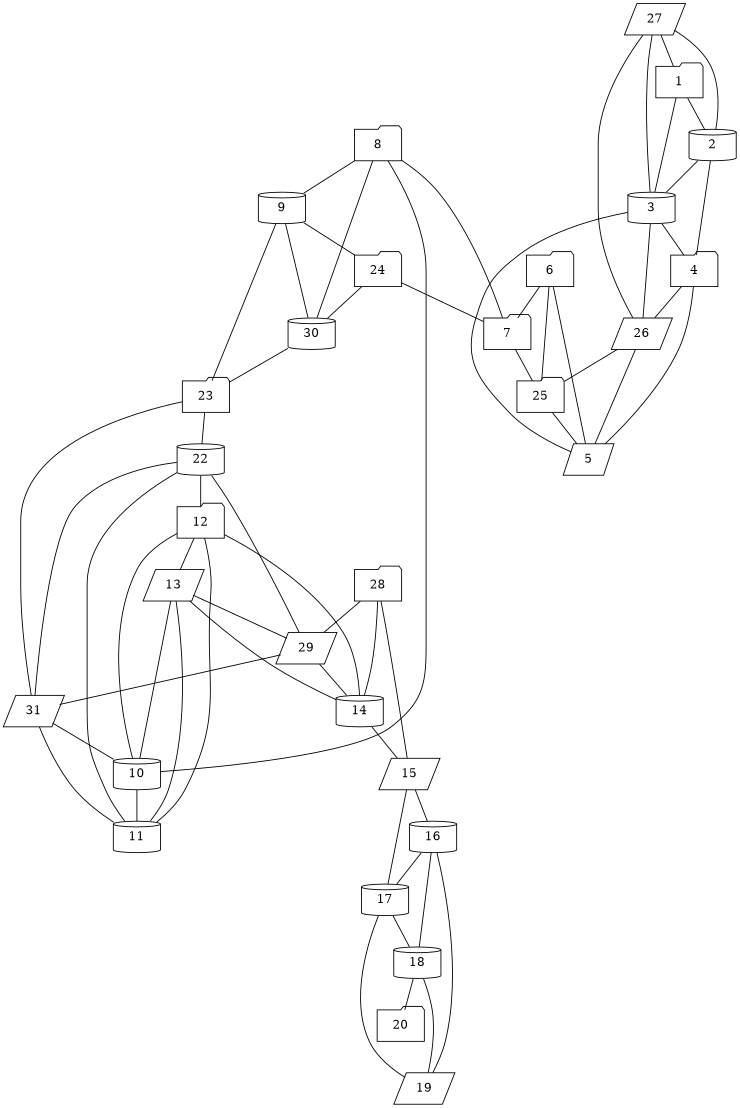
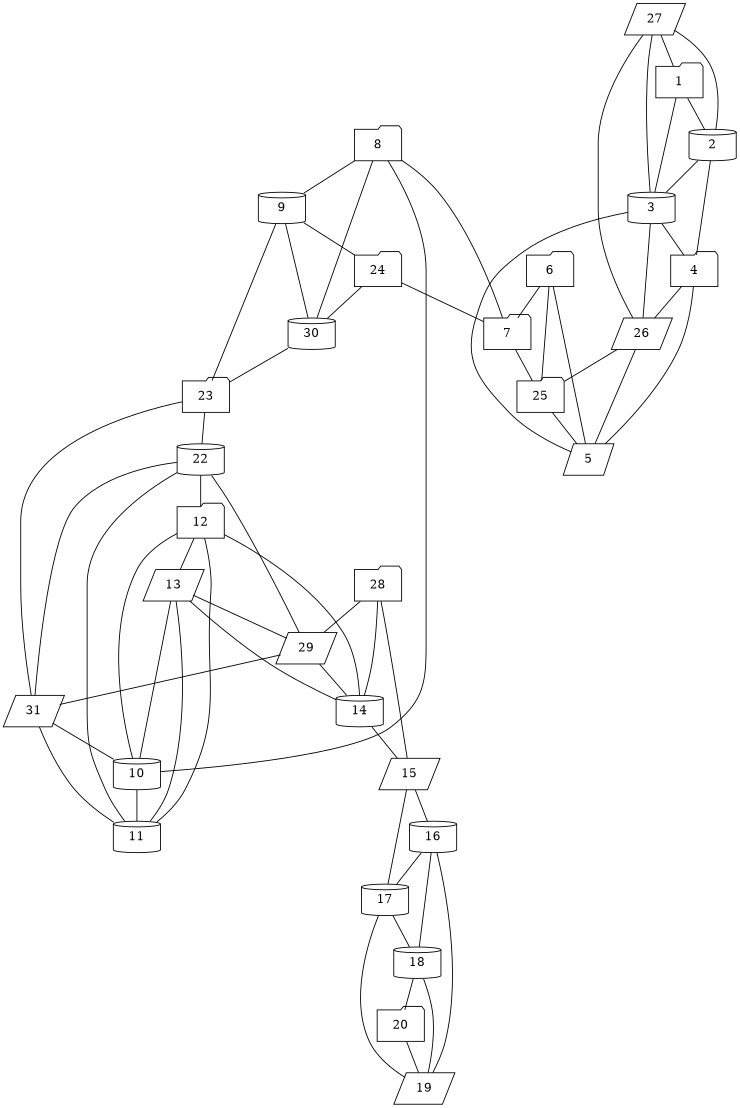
edge "20" -- "19": added
